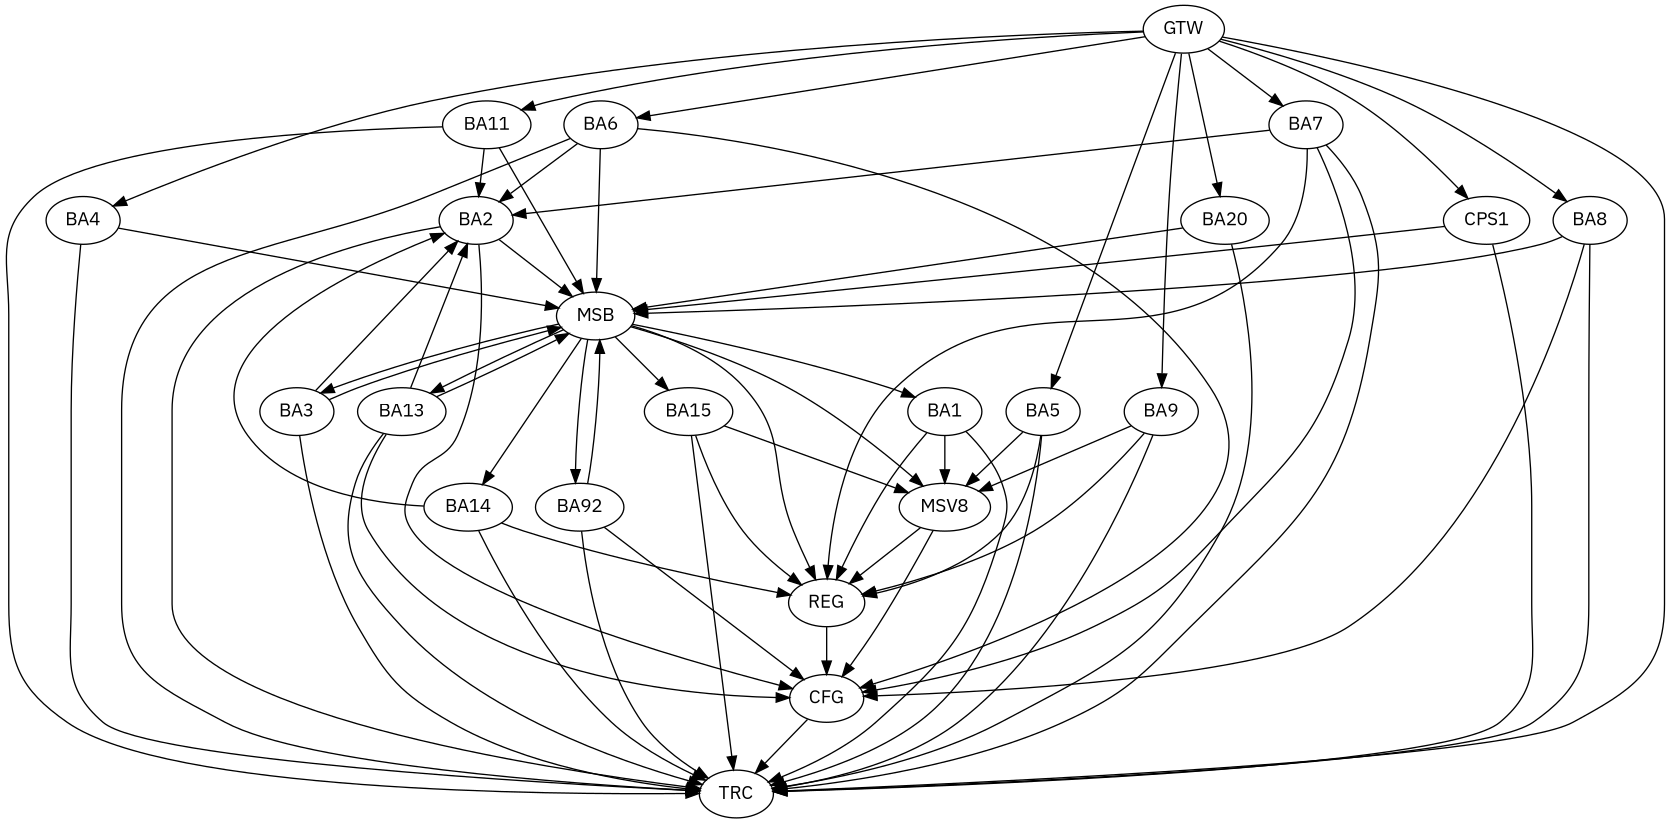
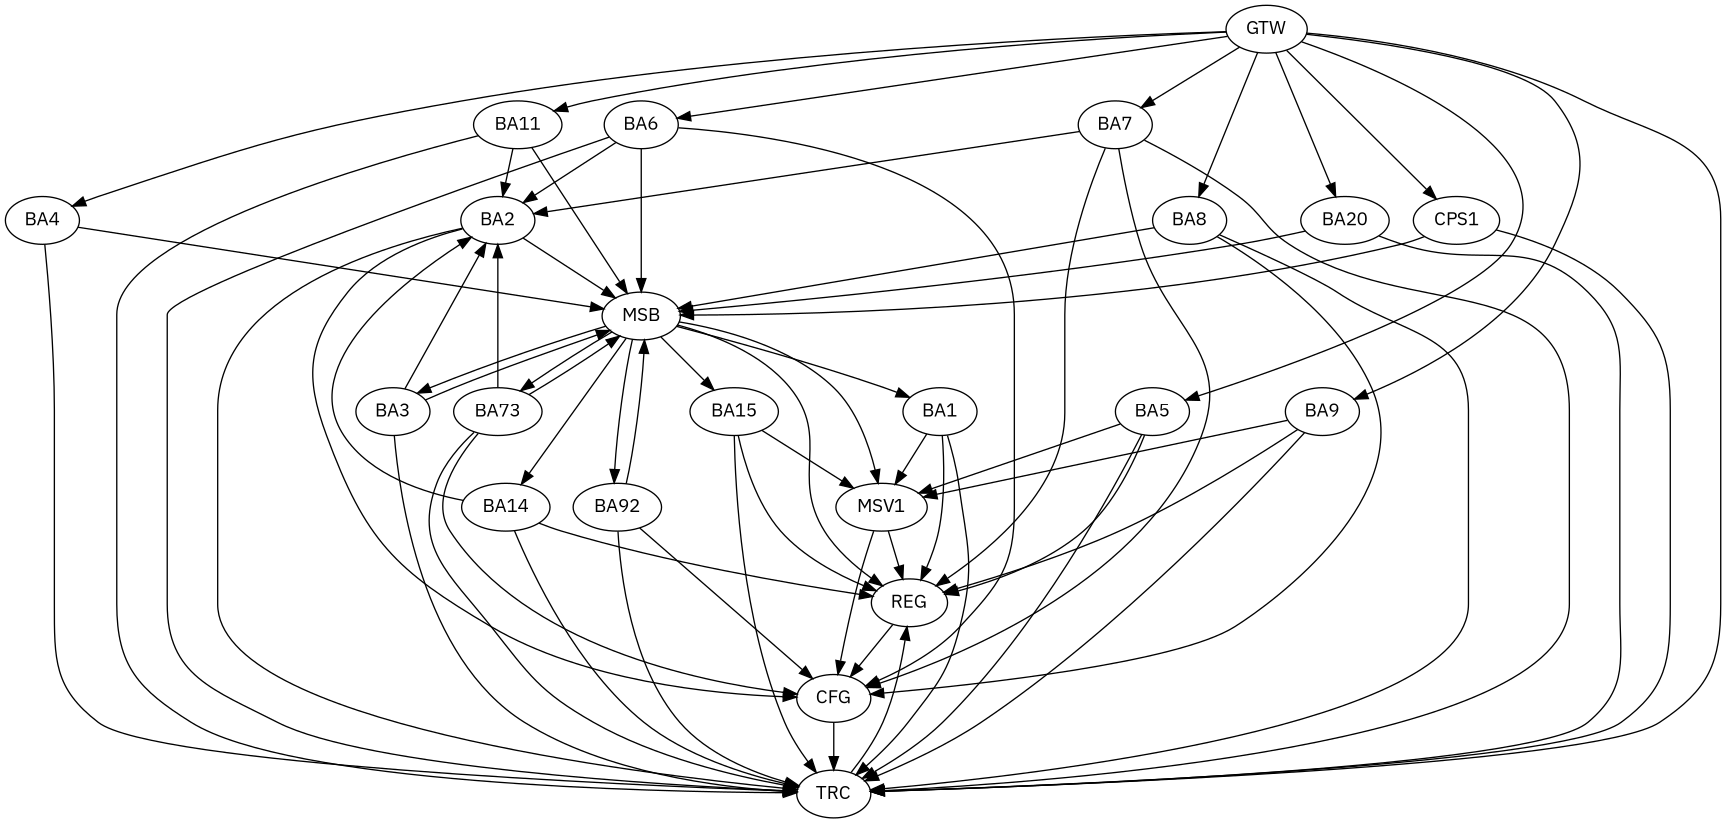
node "BA13": label "BA13" -> "BA73"
node "MSV8": label "MSV8" -> "MSV1"
edge "TRC" -> "REG": added
